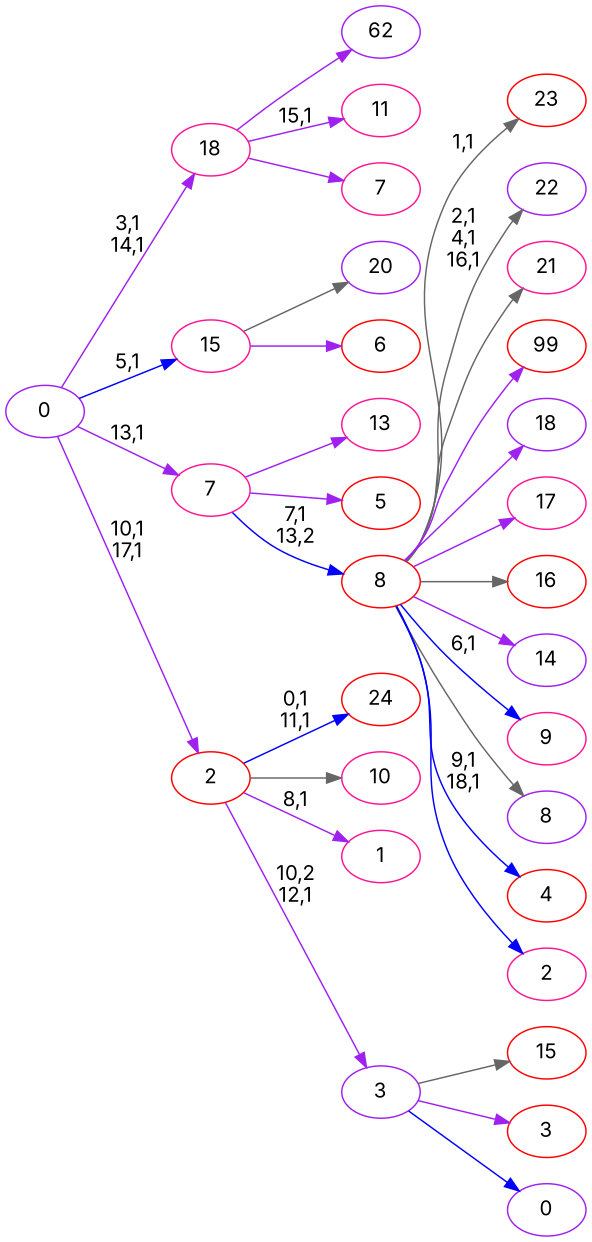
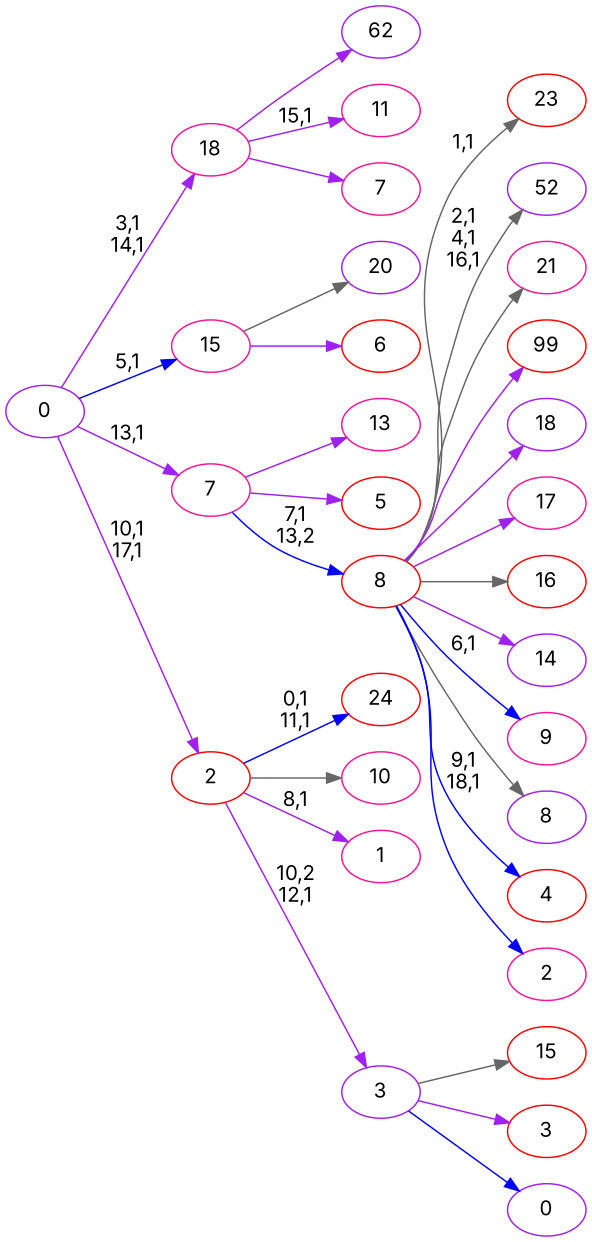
node "22": label "22" -> "52"
